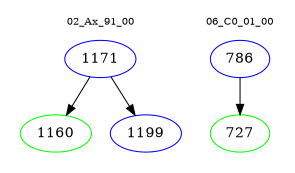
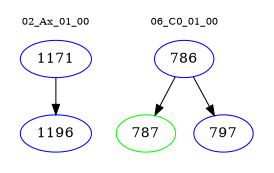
cluster "02_Ax_91_00": label "02_Ax_91_00" -> "02_Ax_01_00"
node "1160": removed
node "1199": label "1199" -> "1196"
node "797": added
node "727": label "727" -> "787"
